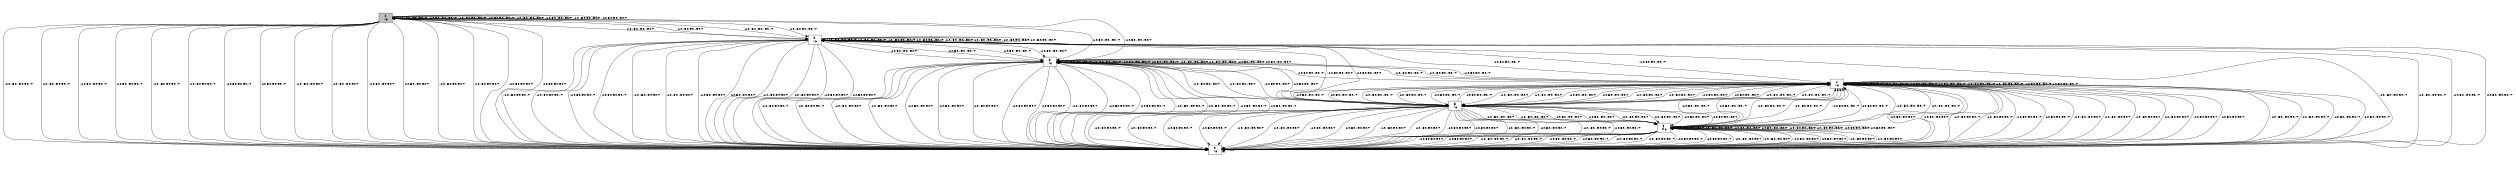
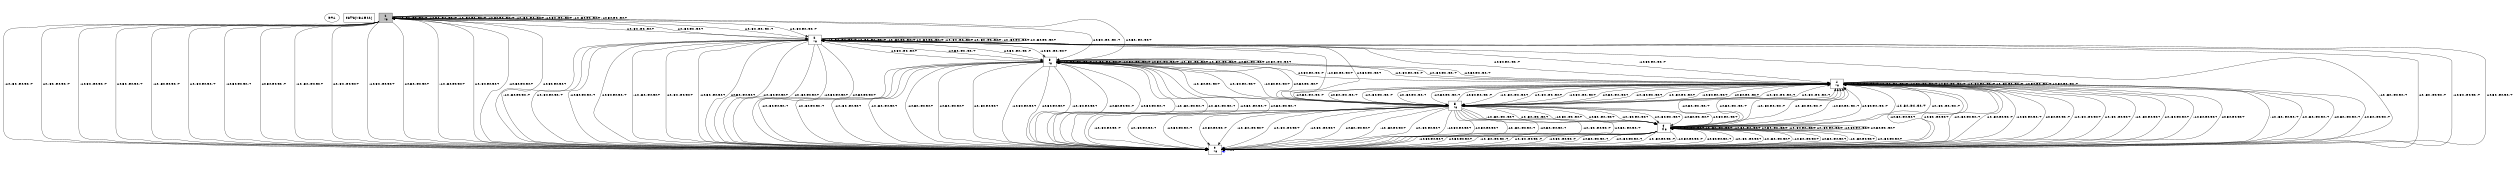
node "DRA": added
node "Safra[NBA=11]": added
